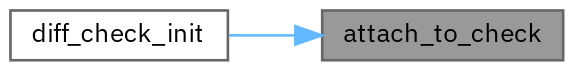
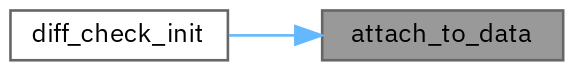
node "attach_to_check": label "attach_to_check" -> "attach_to_data"
